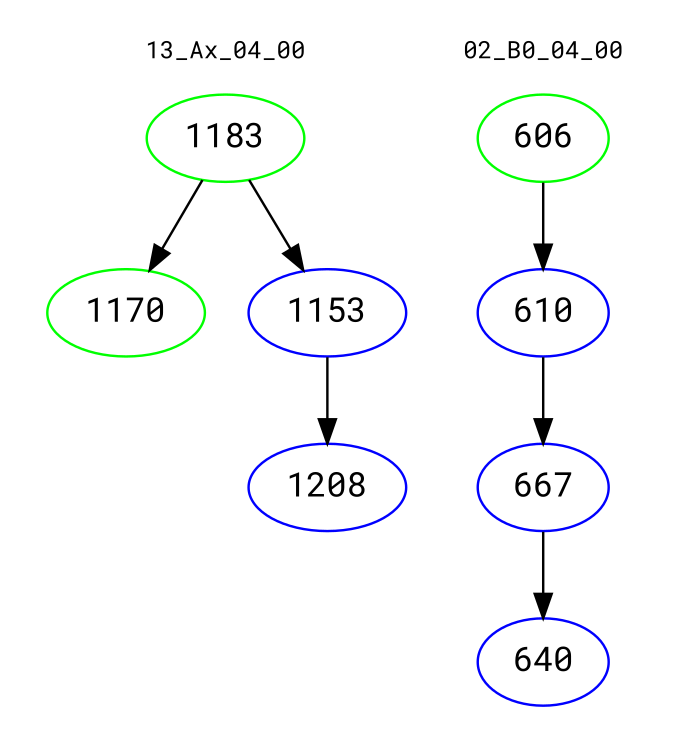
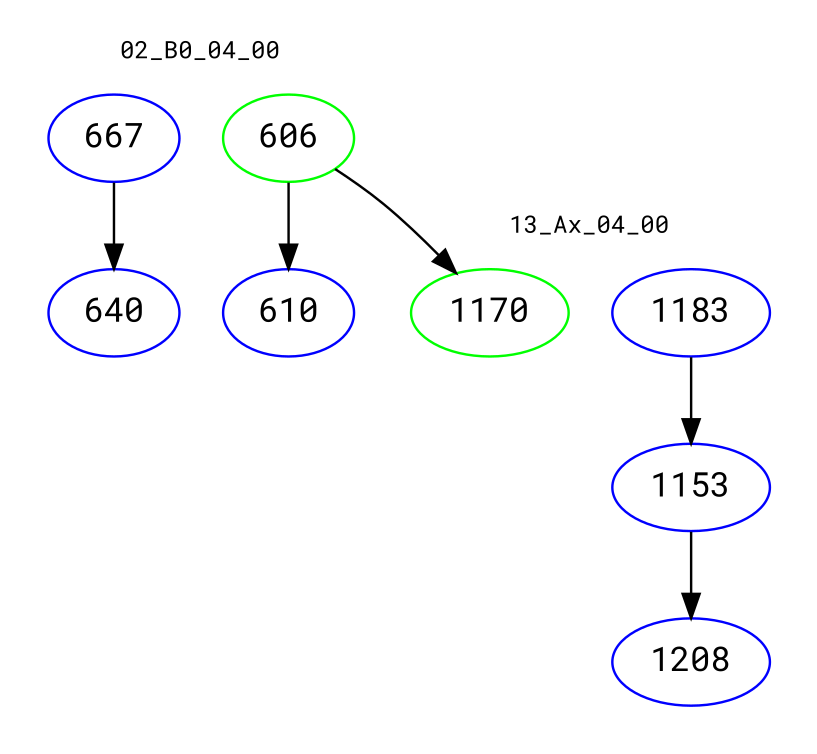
node "1183": color green -> blue
edge "1183" -> "1170": now "606" -> "1170"
edge "610" -> "667": removed
